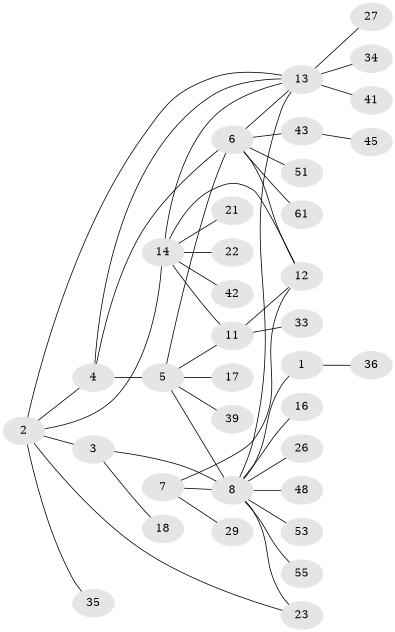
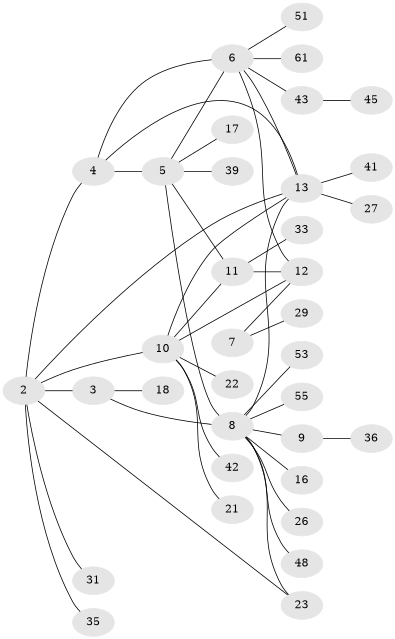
node "34": removed
node "14": label "14" -> "10"
node "1": label "1" -> "9"
edge "7" -- "8": removed
node "31": added
